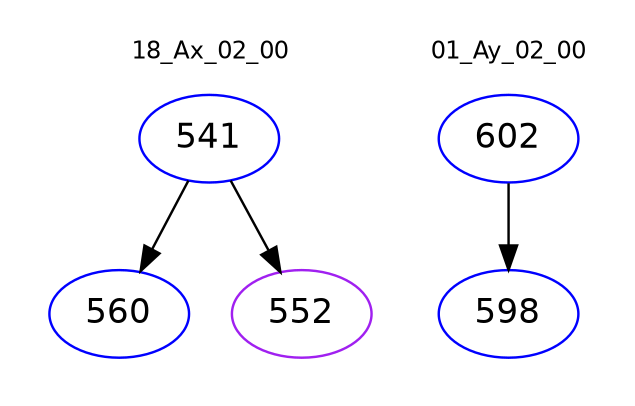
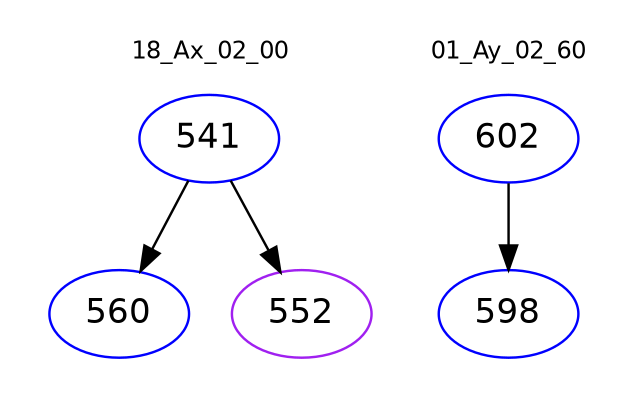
cluster "01_Ay_02_00": label "01_Ay_02_00" -> "01_Ay_02_60"
